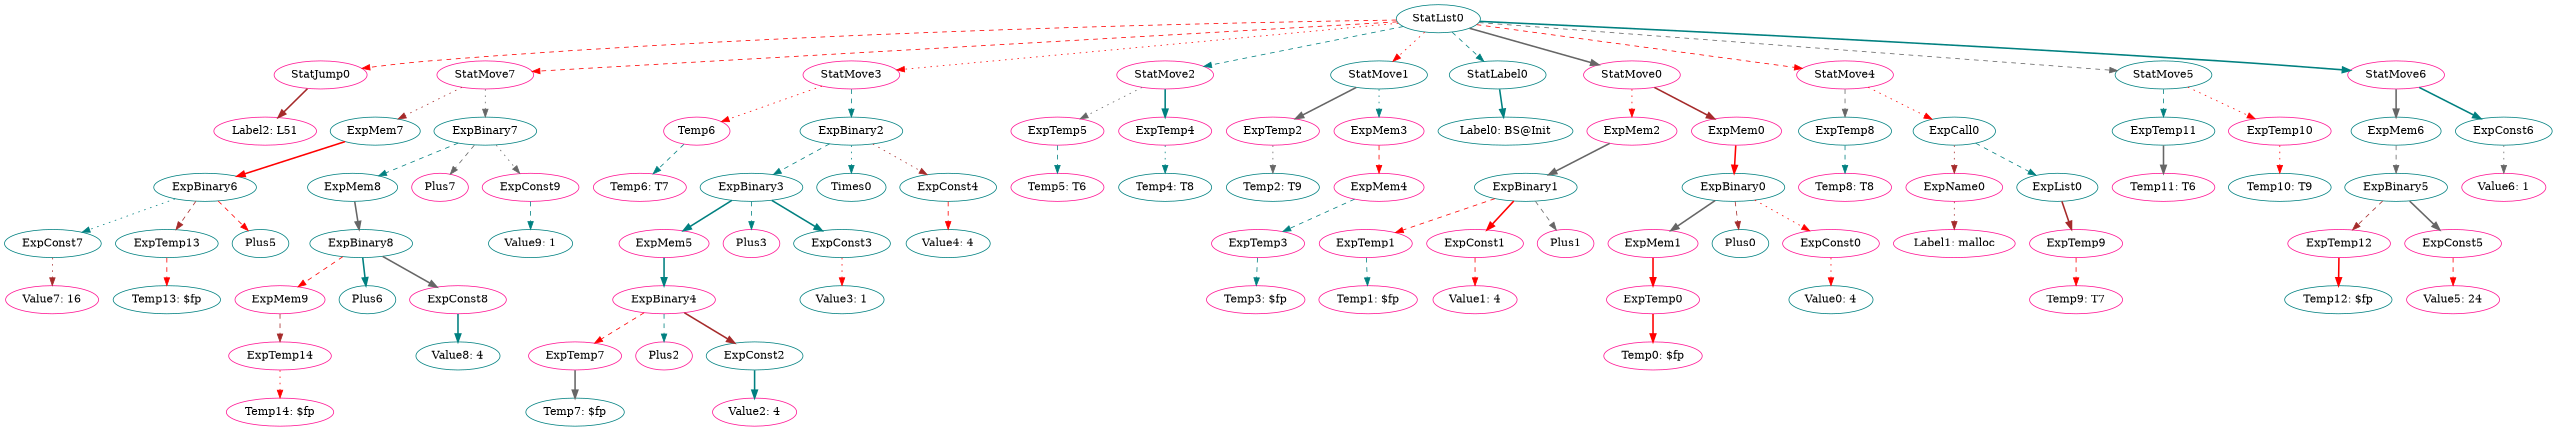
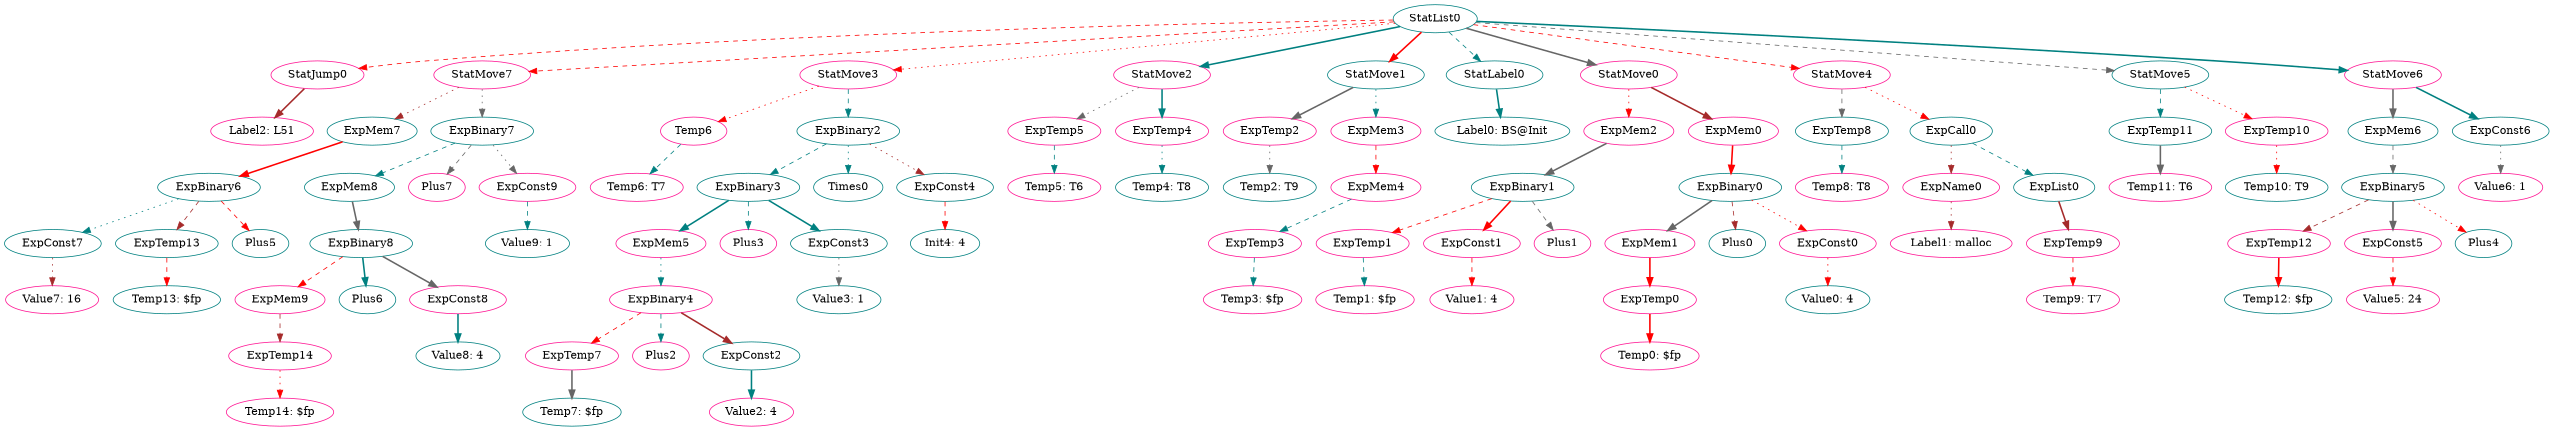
edge "StatList0" -> "StatMove1": style dotted -> bold
edge "StatList0" -> "StatMove2": style dashed -> bold
node "Value4: 4": label "Value4: 4" -> "Init4: 4"
node "Plus4": added
edge "ExpMem5" -> "ExpBinary4": style bold -> dotted
edge "ExpConst3" -> "Value3: 1": color red -> gray40
